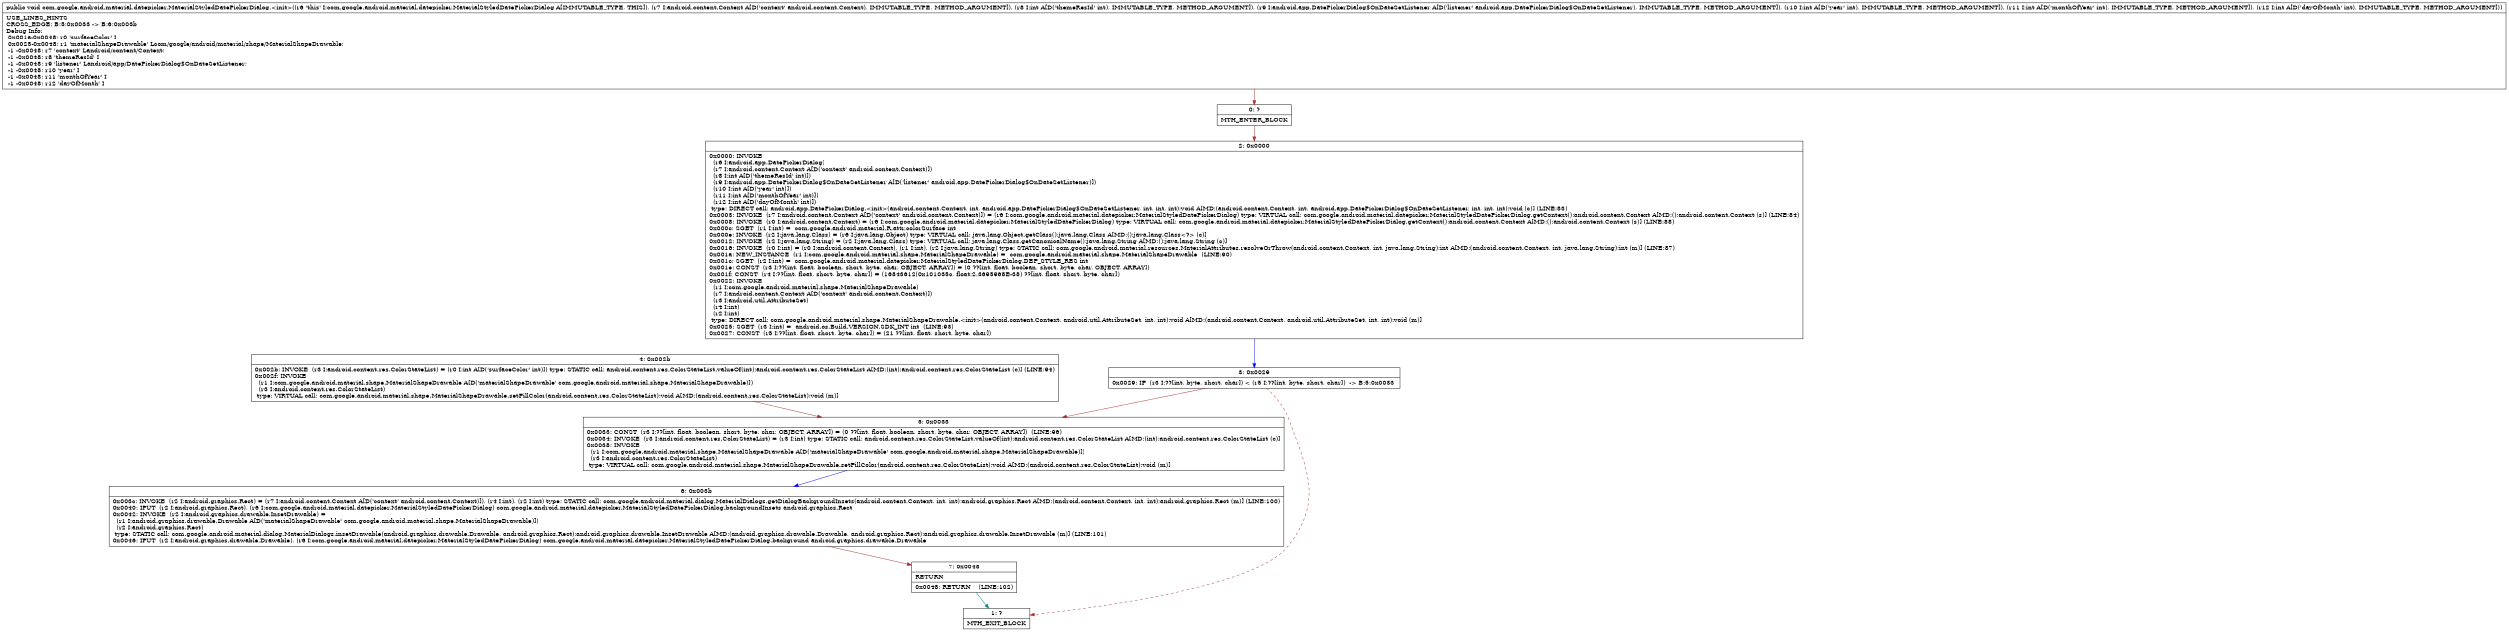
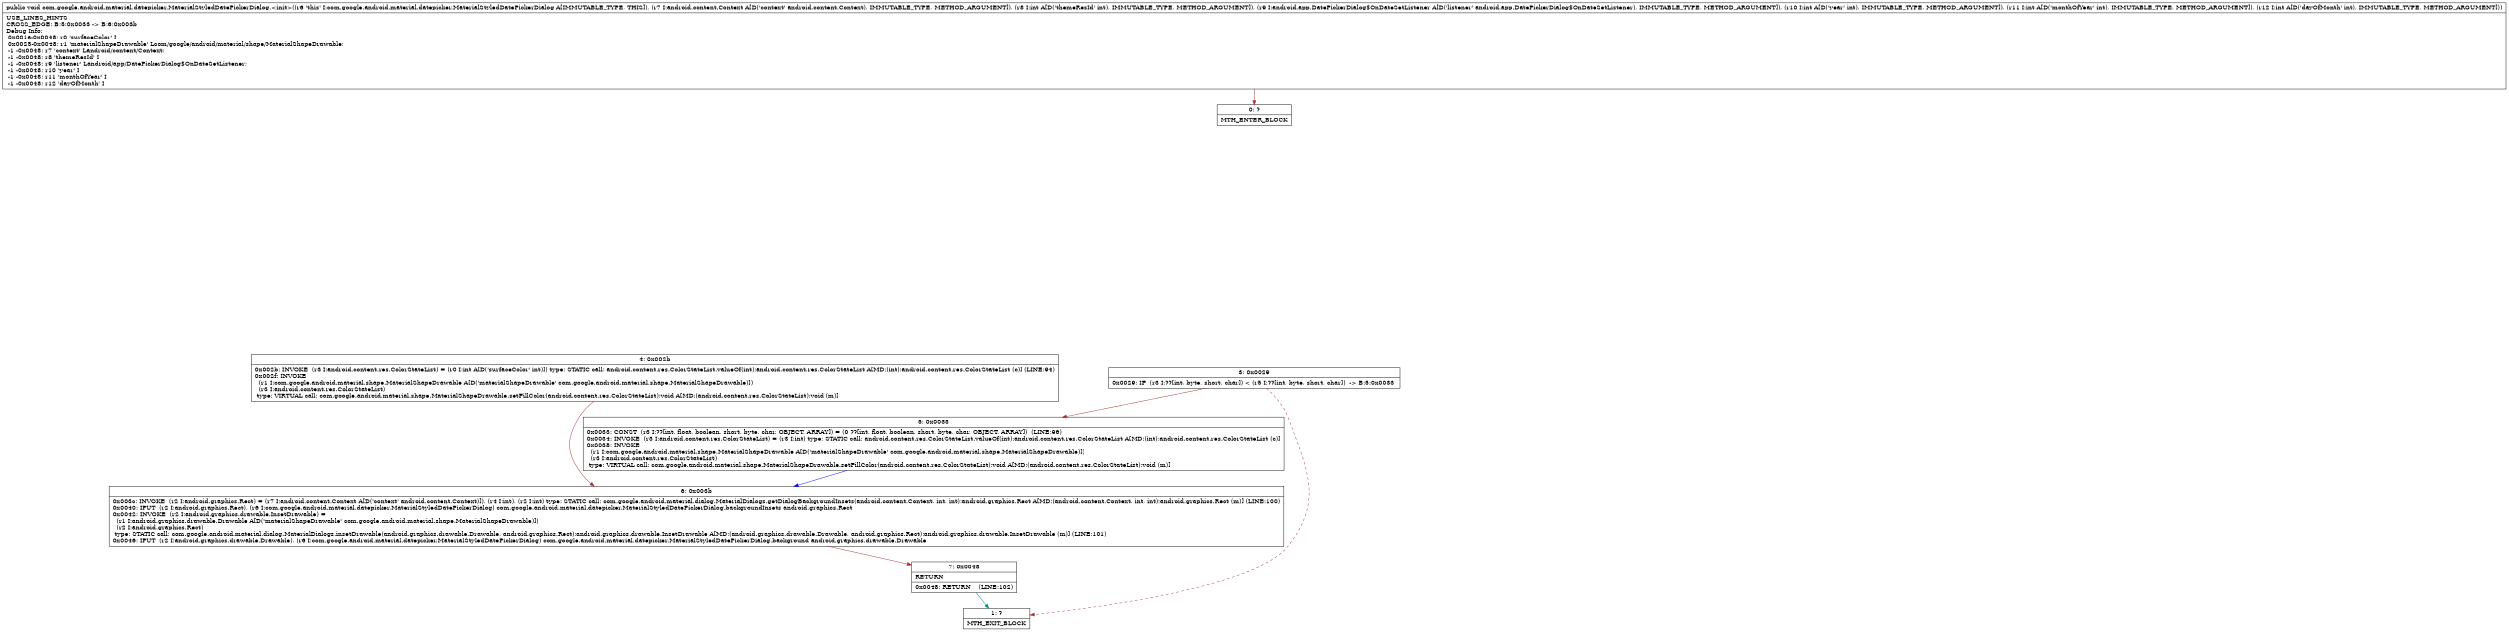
node "2: 0x0000": removed
edge "4: 0x002b" -> "5: 0x0033": now "4: 0x002b" -> "6: 0x003b"
